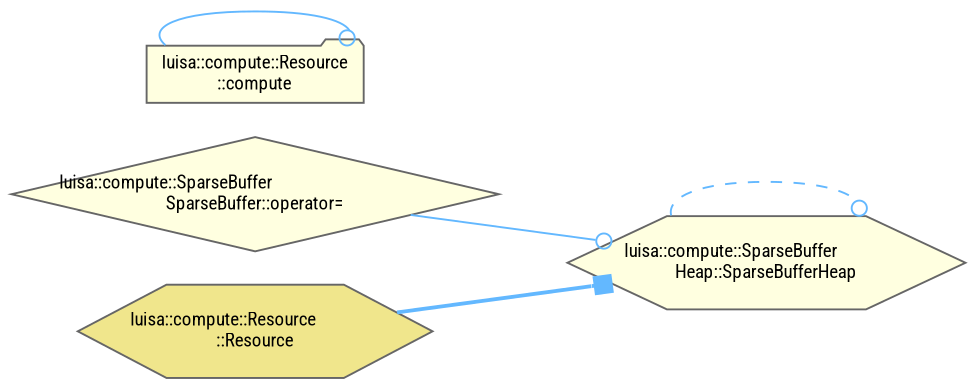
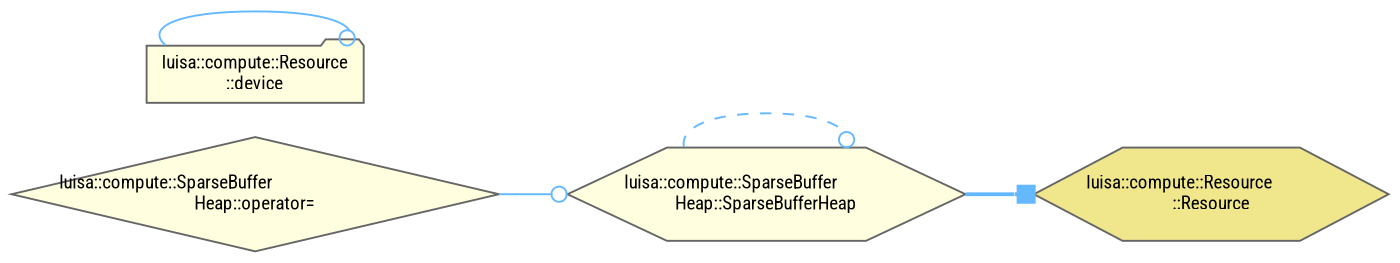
node "luisa::compute::Resource ::compute": label "luisa::compute::Resource ::compute" -> "luisa::compute::Resource ::device"
node "luisa::compute::SparseBuffer SparseBuffer::operator=": label "luisa::compute::SparseBuffer SparseBuffer::operator=" -> "luisa::compute::SparseBuffer Heap::operator="
edge "luisa::compute::Resource ::Resource" -> "luisa::compute::SparseBuffer Heap::SparseBufferHeap": reversed
